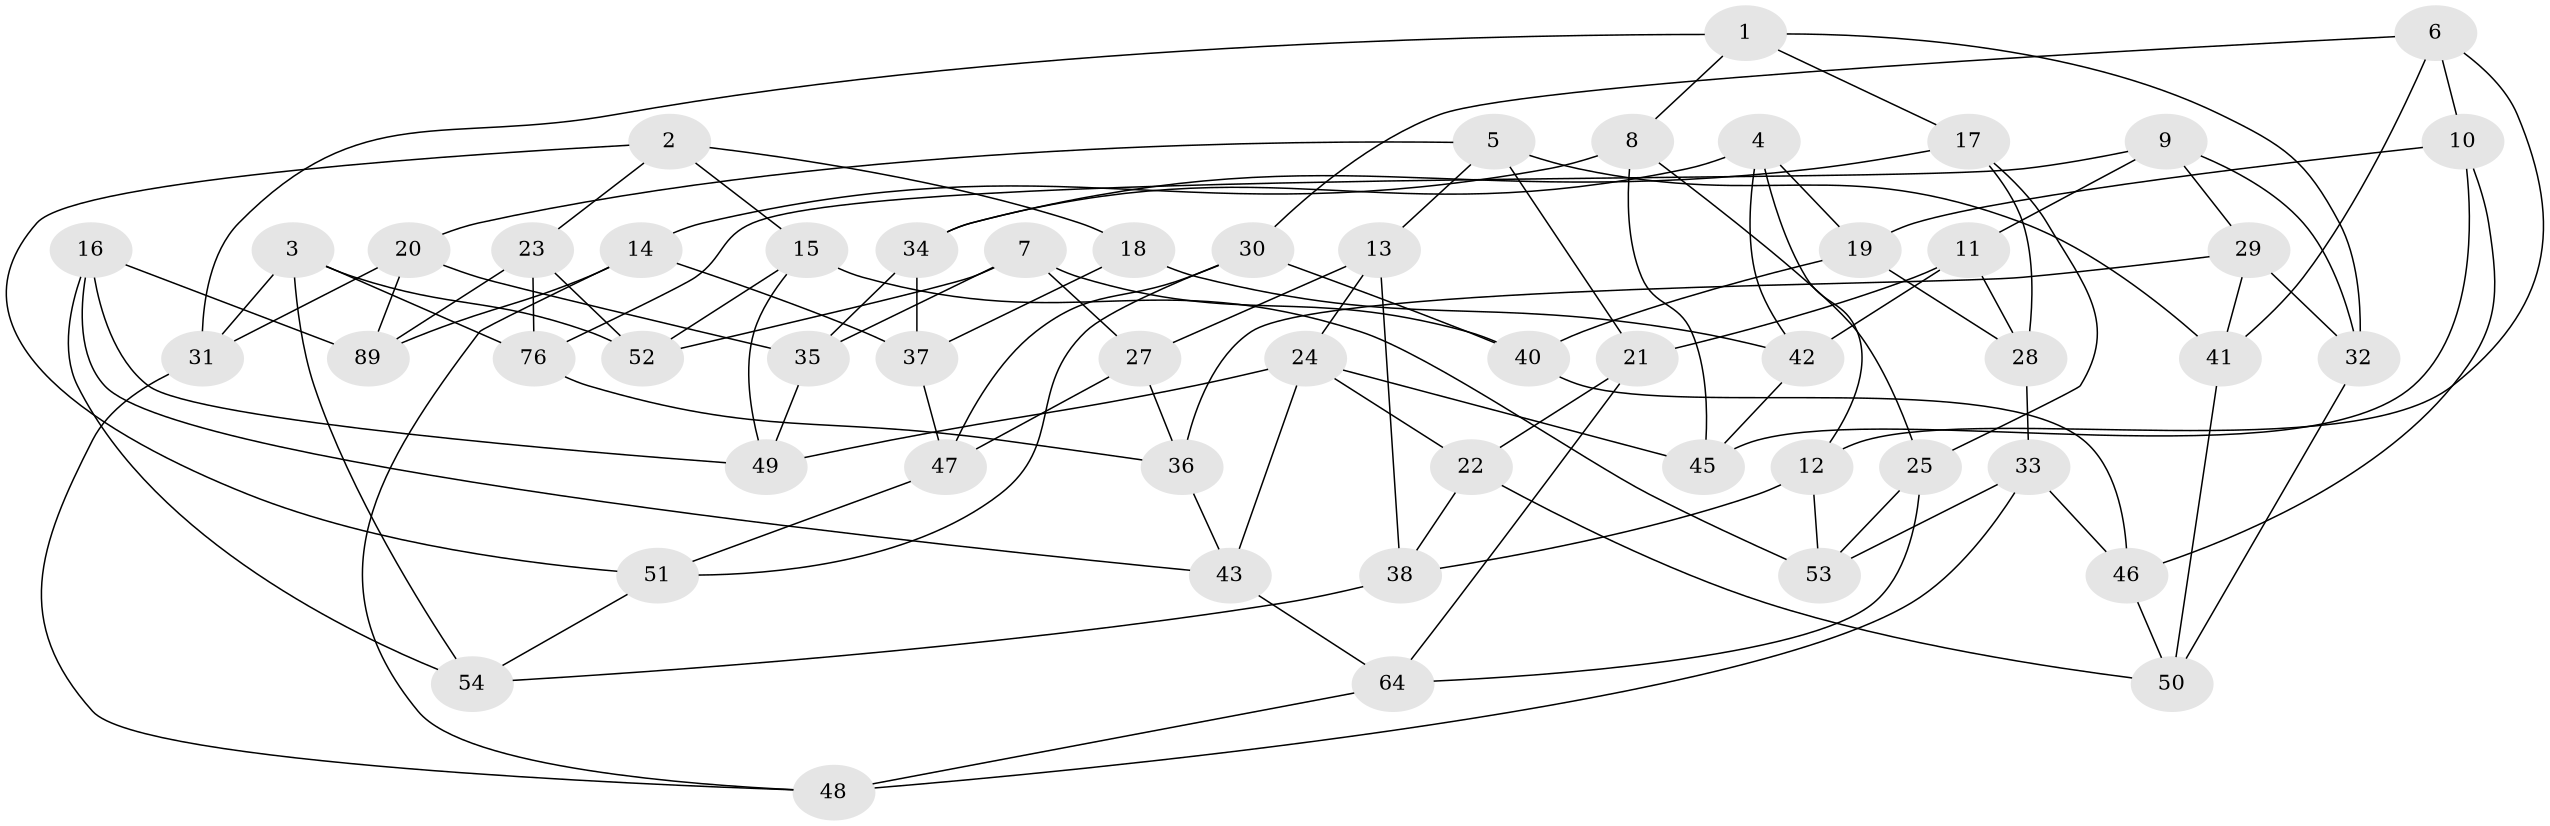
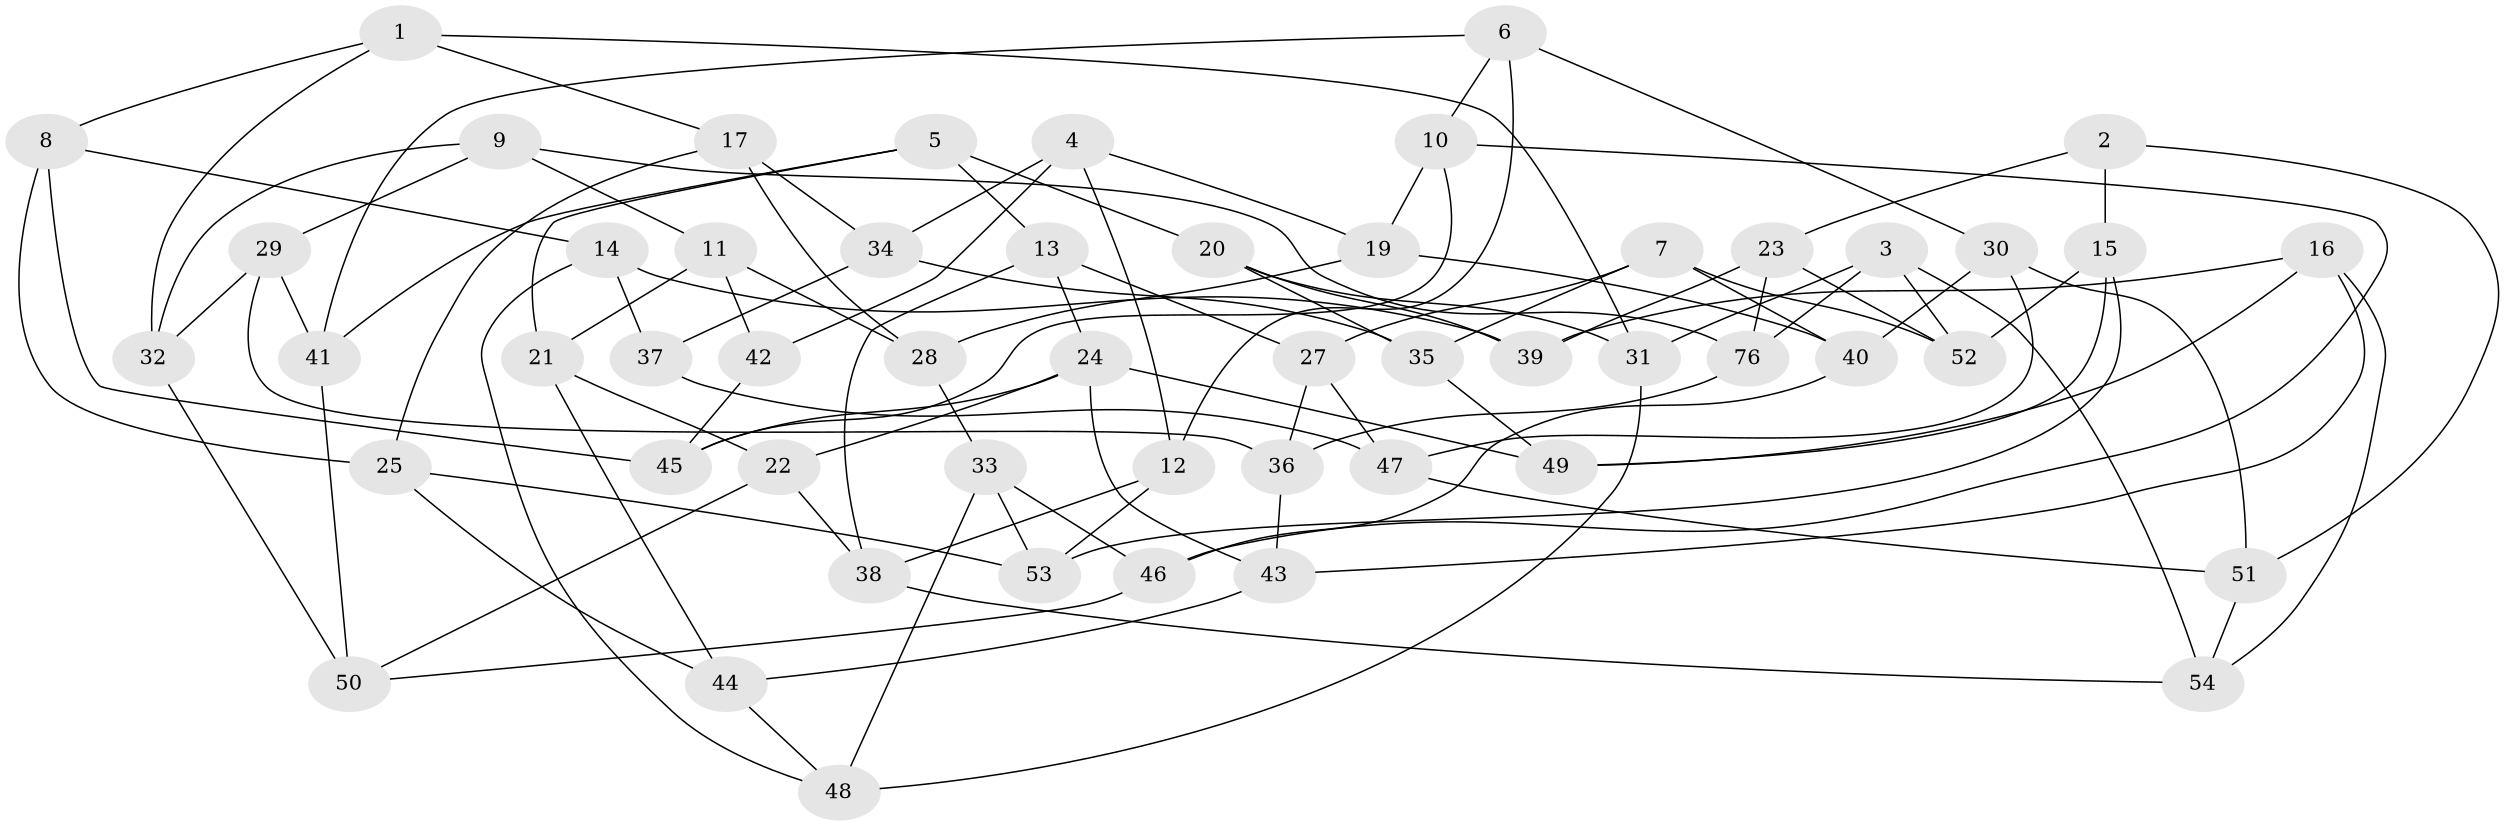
node "18": removed
node "89": label "89" -> "39"
node "64": label "64" -> "44"
